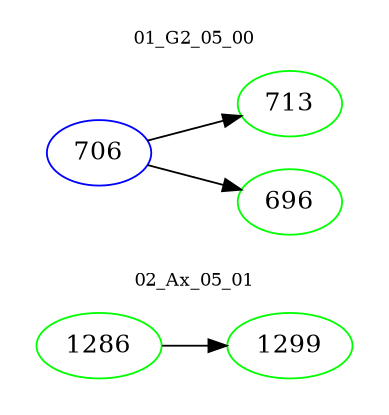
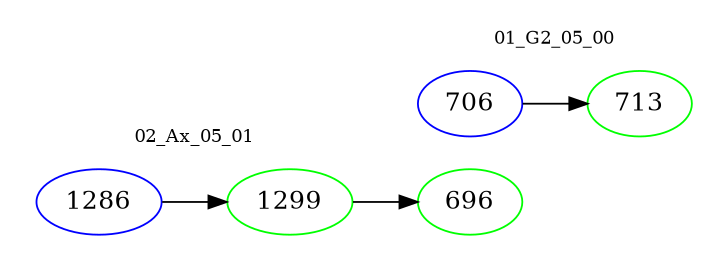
edge "706" -> "696": now "1299" -> "696"
node "1286": color green -> blue
